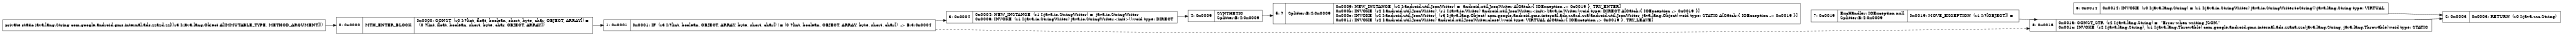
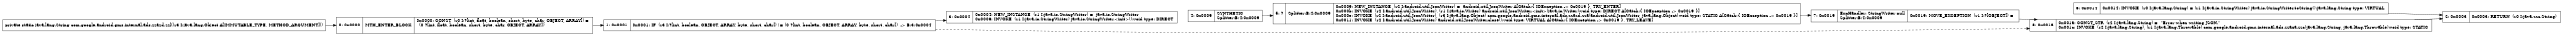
node "7: 0x0019": text "ExcHandler: IOException null" -> "ExcHandler: StringWriter null"
edge "5: ?" -> "7: 0x0019": added
edge "3: 0x0004" -> "4: 0x0009": removed
